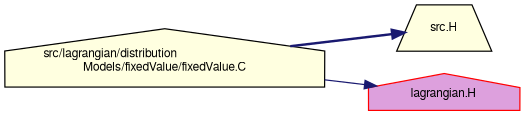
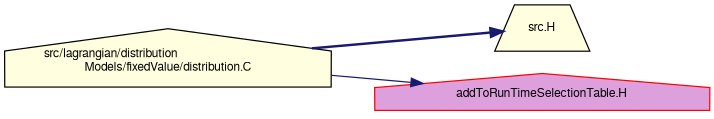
node "src/lagrangian/distribution Models/fixedValue/fixedValue.C": label "src/lagrangian/distribution Models/fixedValue/fixedValue.C" -> "src/lagrangian/distribution Models/fixedValue/distribution.C"
node "lagrangian.H": label "lagrangian.H" -> "addToRunTimeSelectionTable.H"
